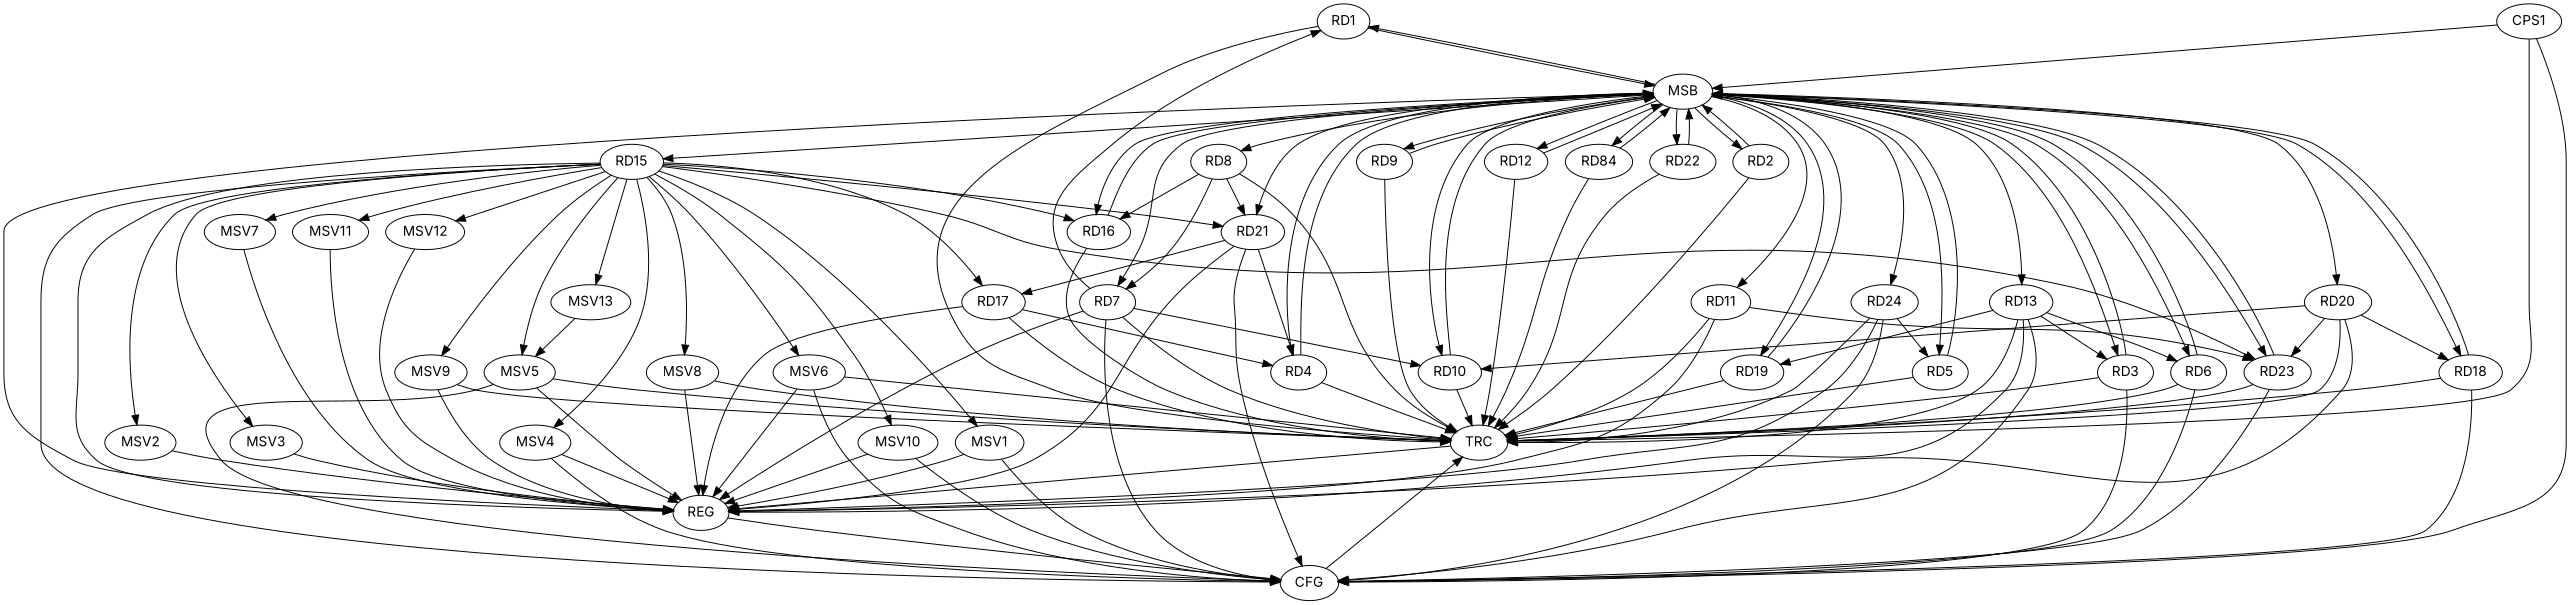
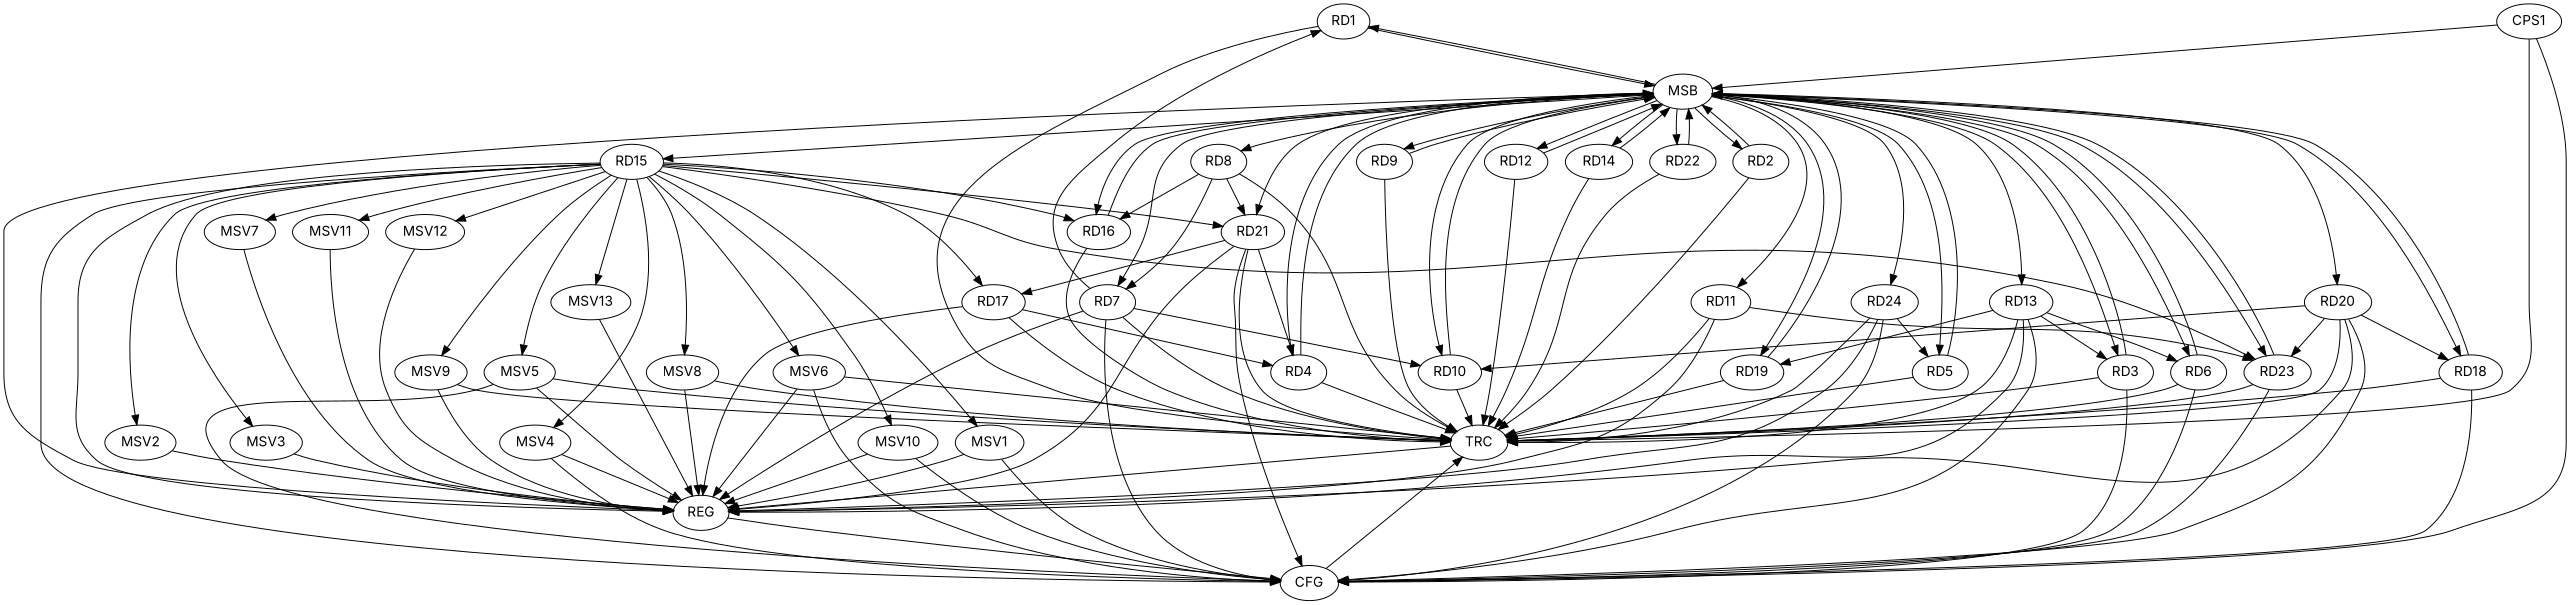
node "RD84": label "RD84" -> "RD14"
edge "MSV13" -> "MSV5": now "MSV13" -> "REG"
edge "RD21" -> "TRC": added
edge "RD20" -> "CFG": added
